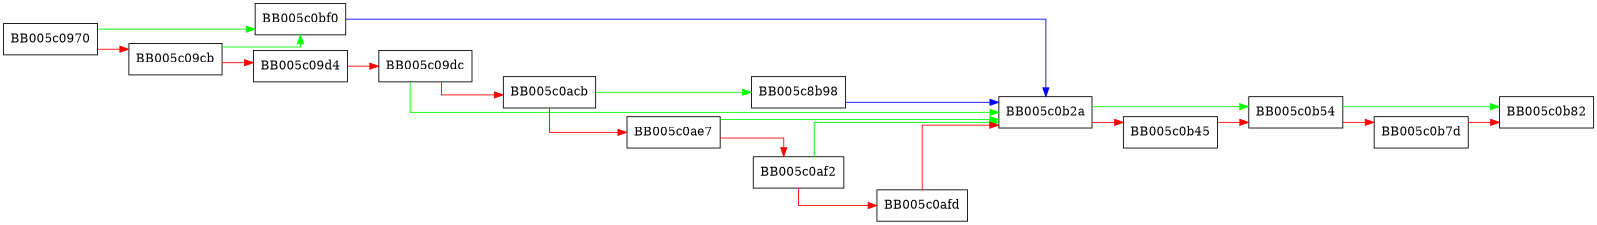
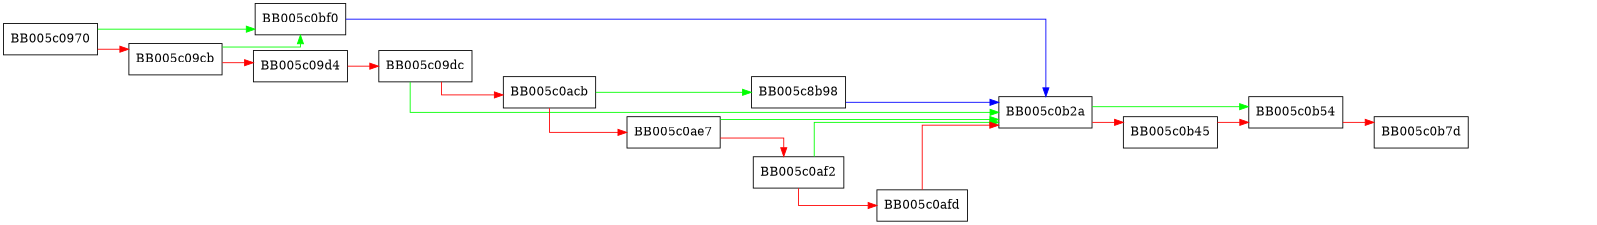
node "BB005c0b82": removed
